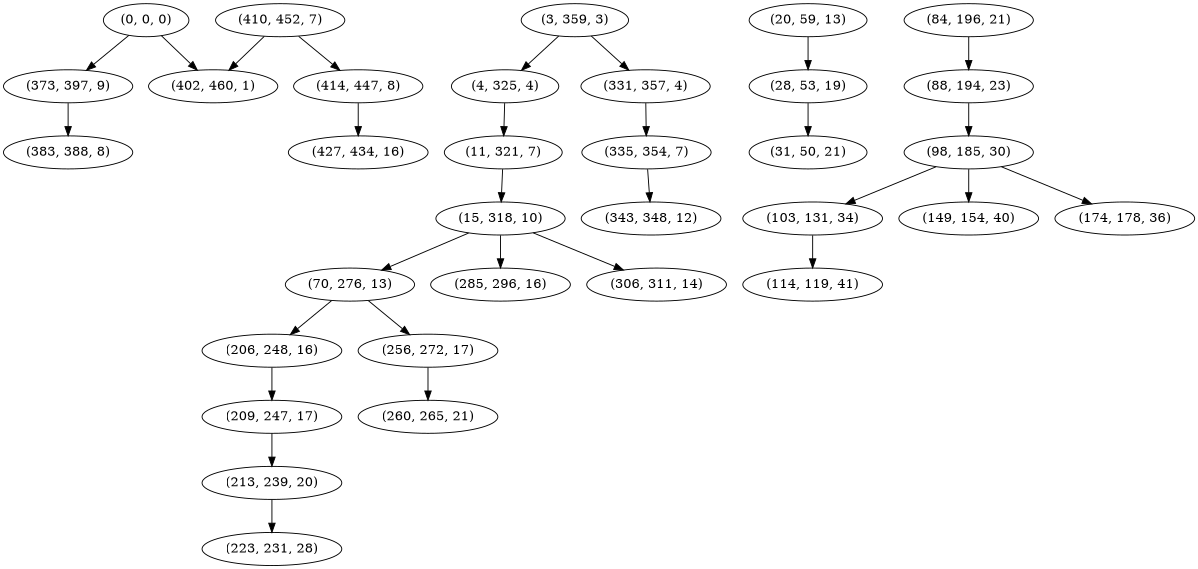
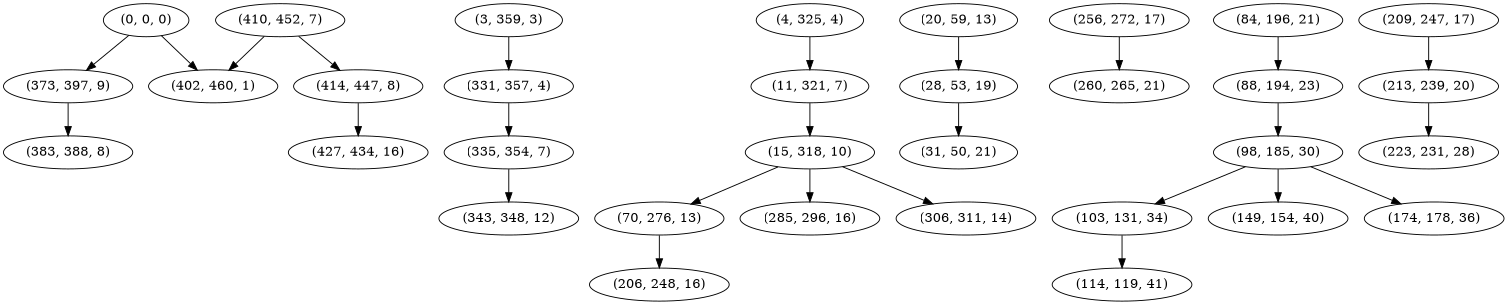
edge "(3, 359, 3)" -> "(4, 325, 4)": removed
edge "(70, 276, 13)" -> "(256, 272, 17)": removed
edge "(206, 248, 16)" -> "(209, 247, 17)": removed
